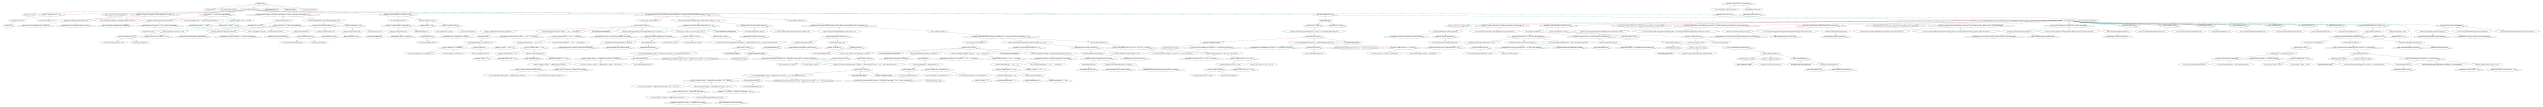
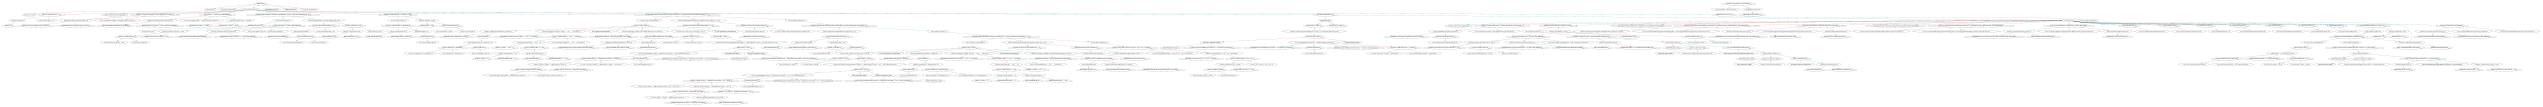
node "(IDENTIFIER,$obj3,new PrintWriter(new FileWriter(out)))": added
